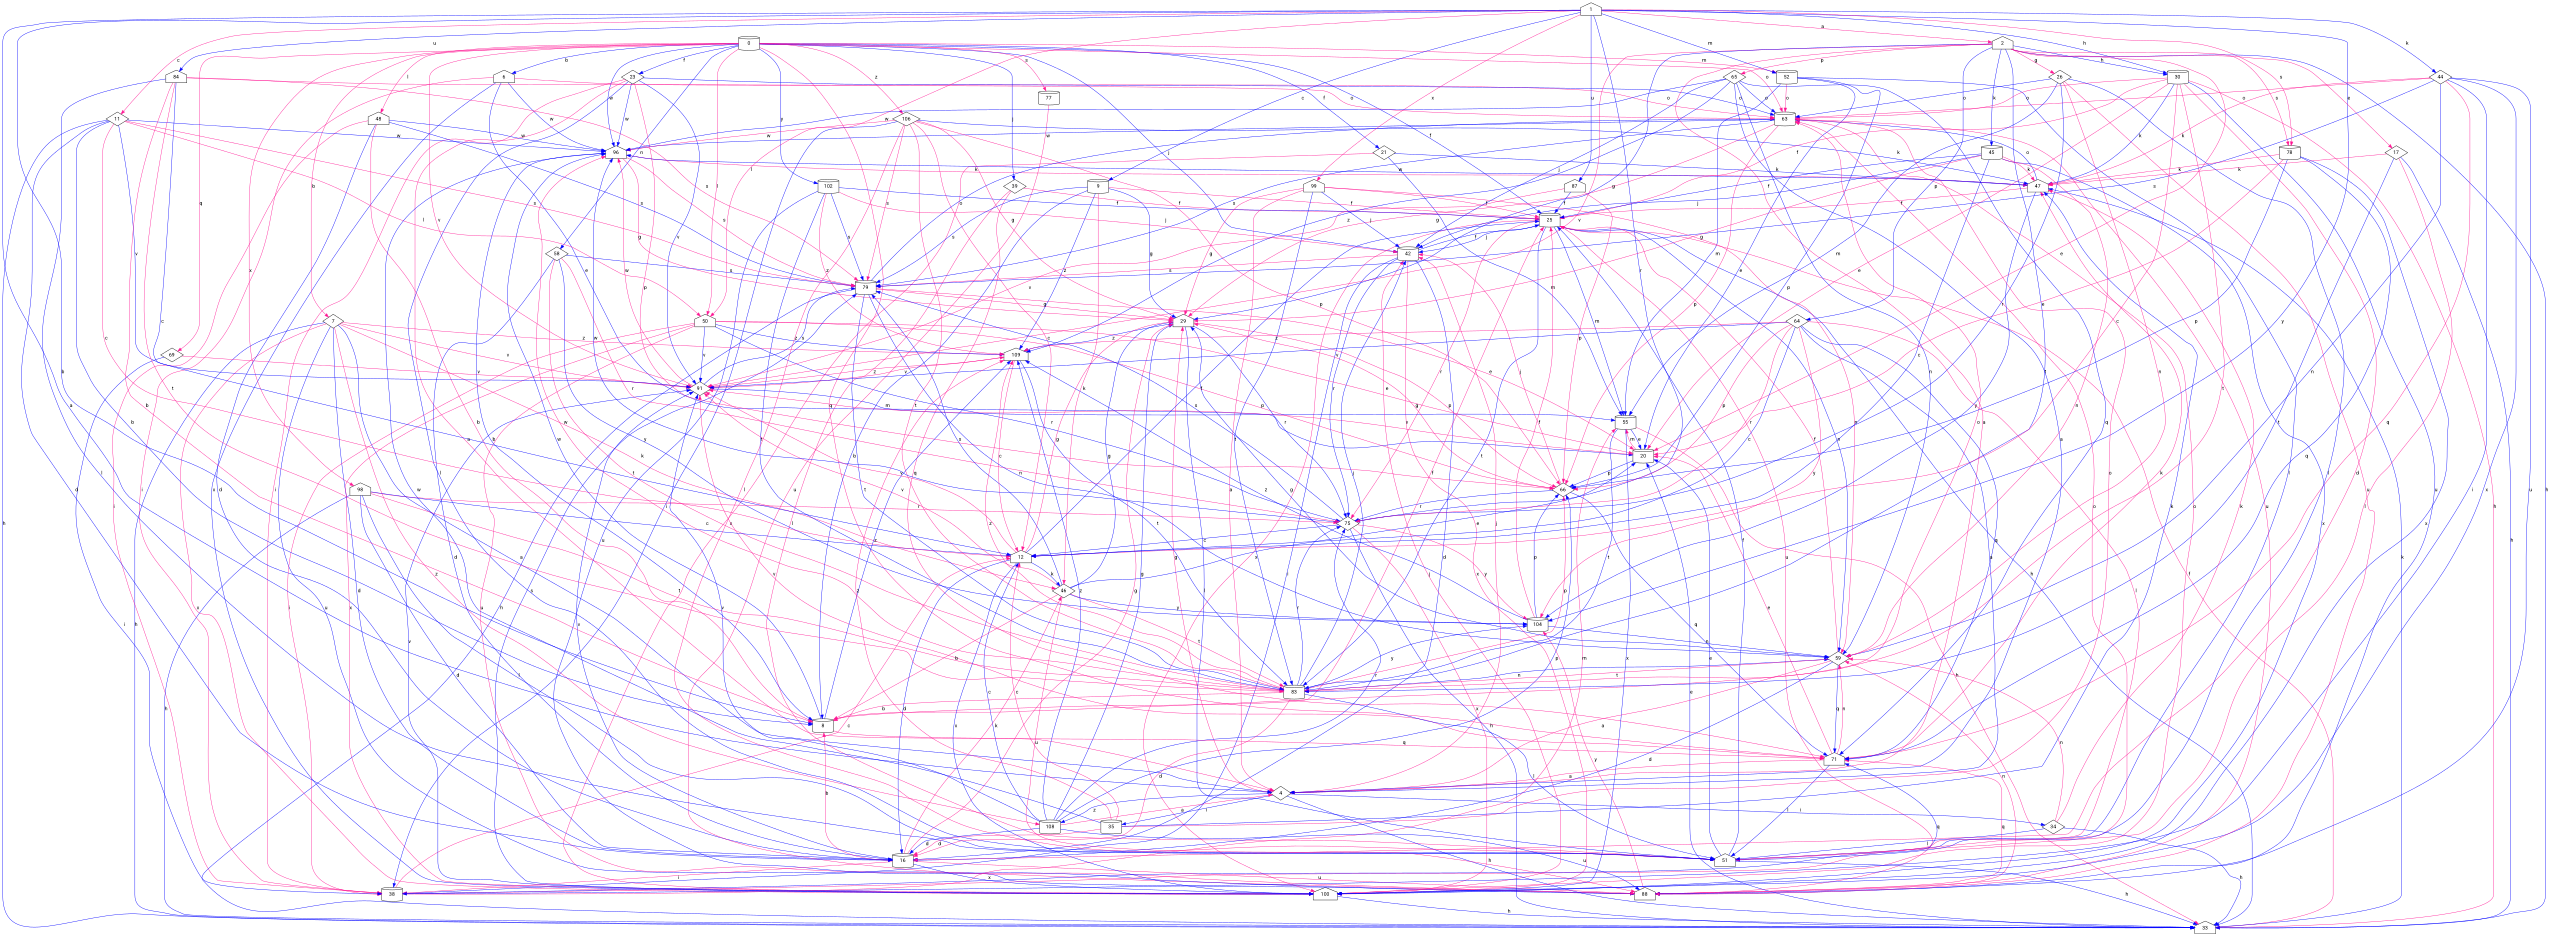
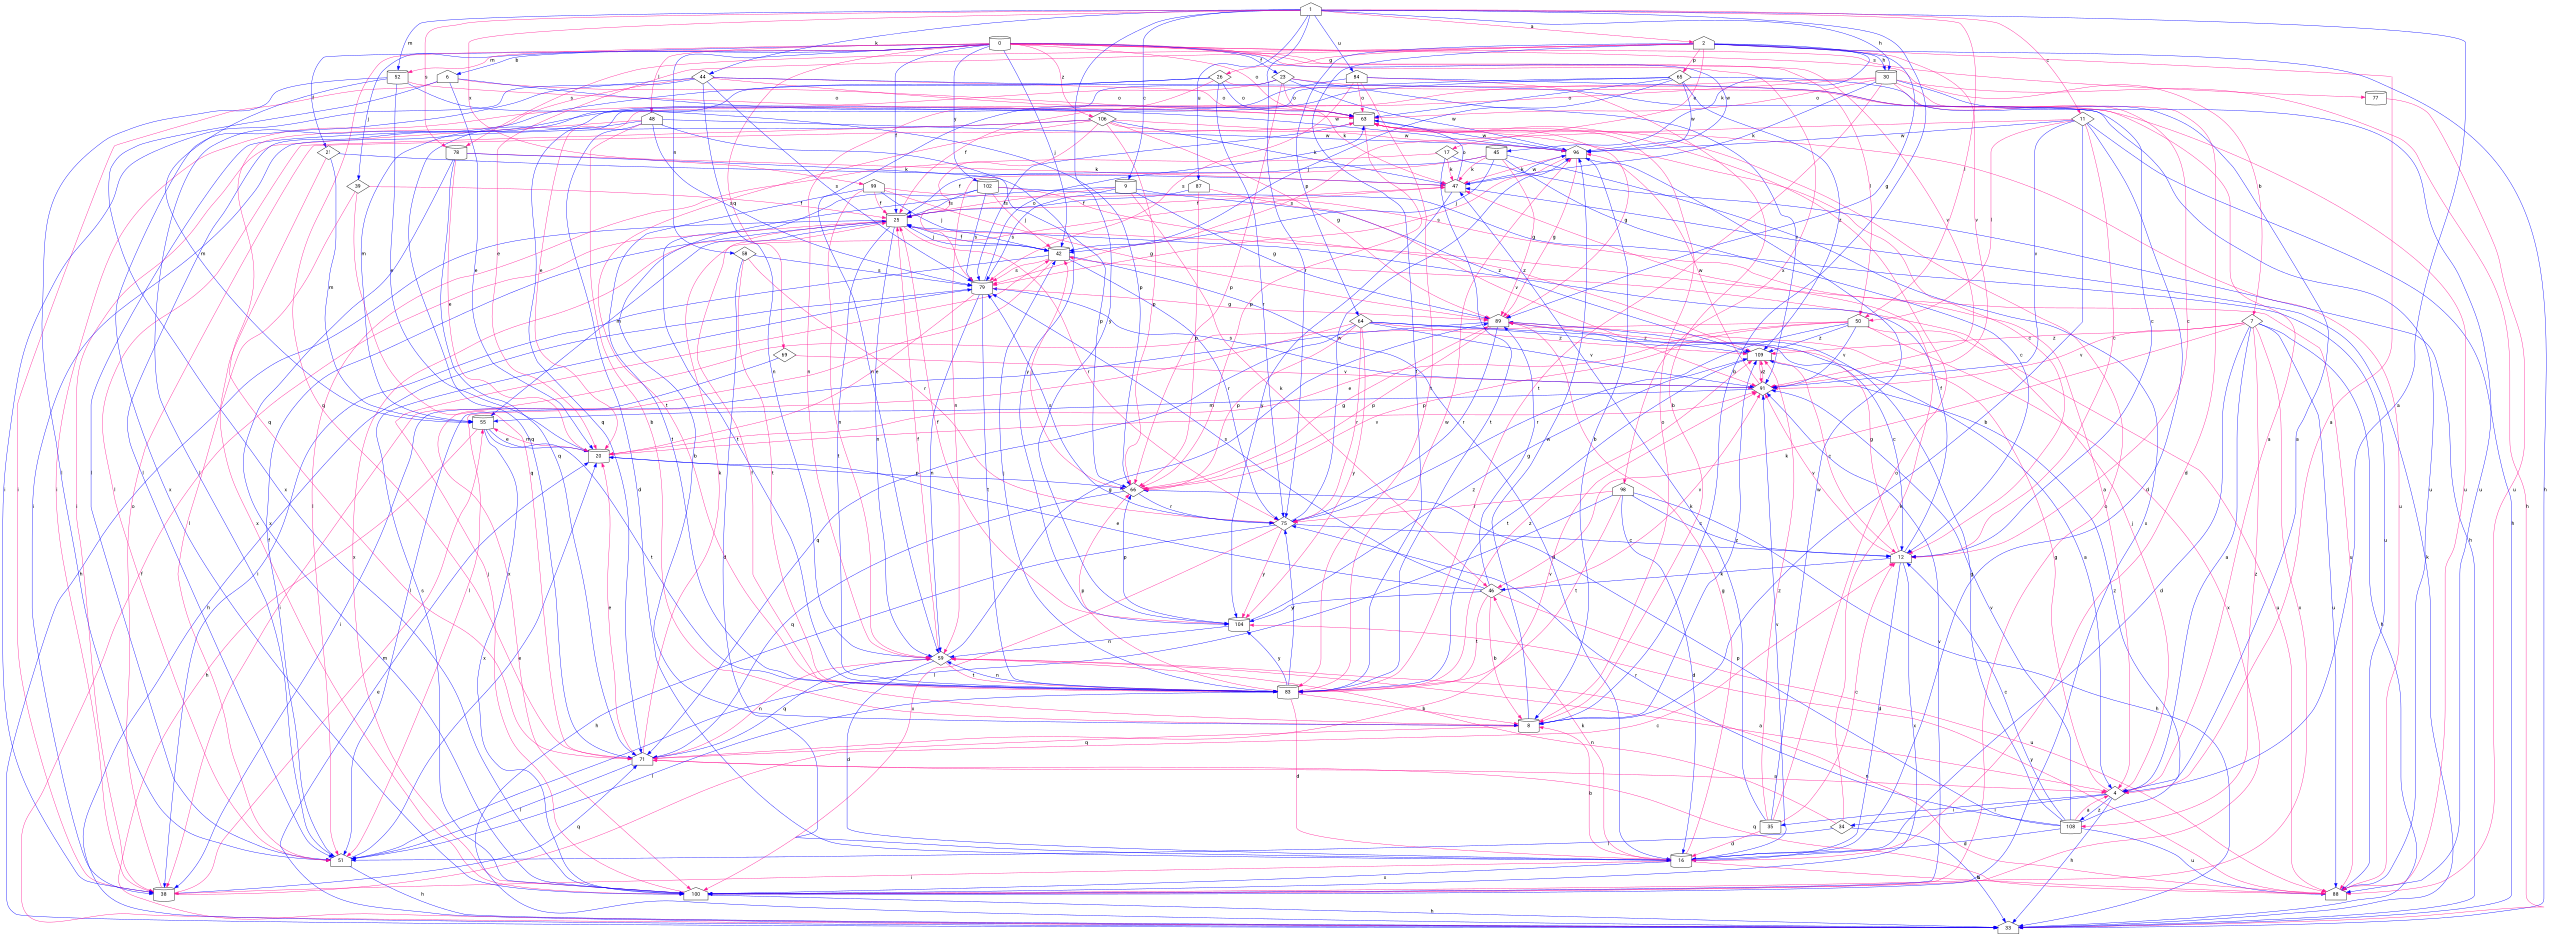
edge "23" -> "63": color blue -> deeppink
node "29": label "29" -> "89"
edge "48" -> "71": added, label "q"
edge "58" -> "104": now "48" -> "104"
